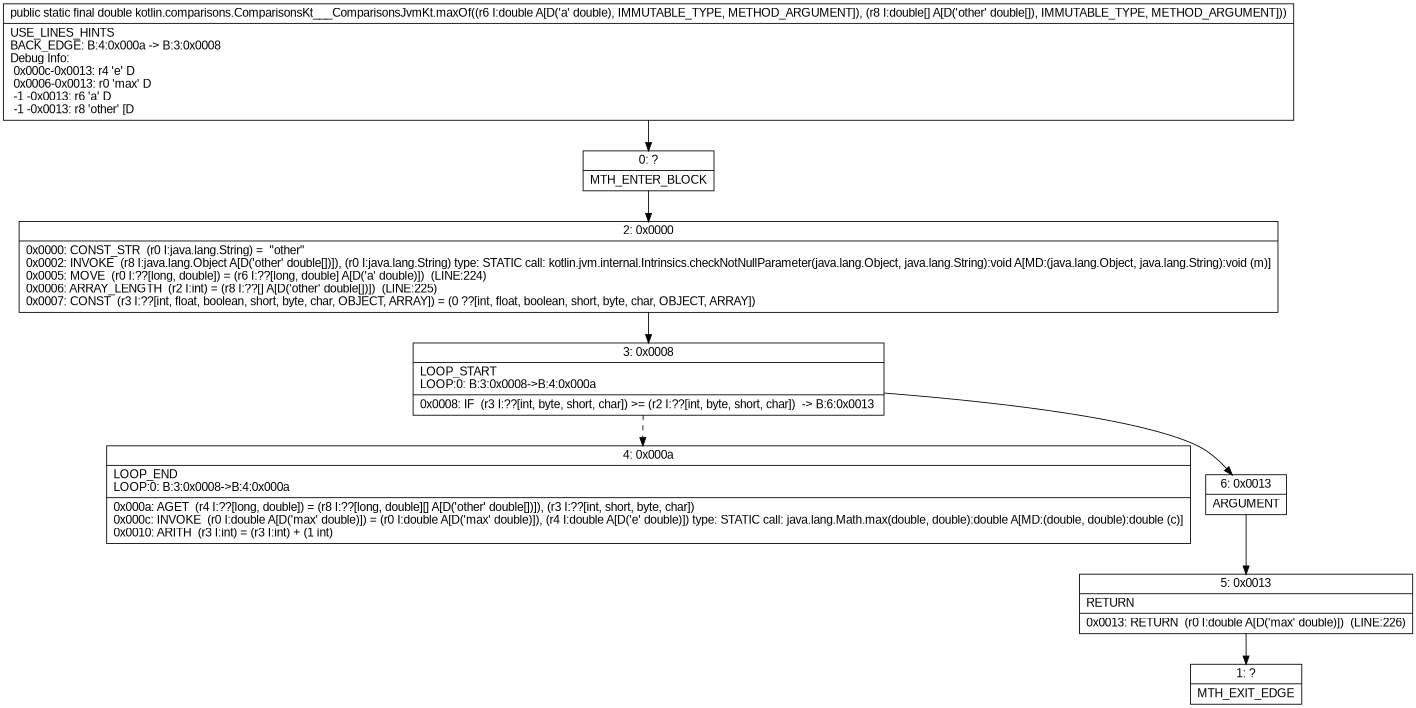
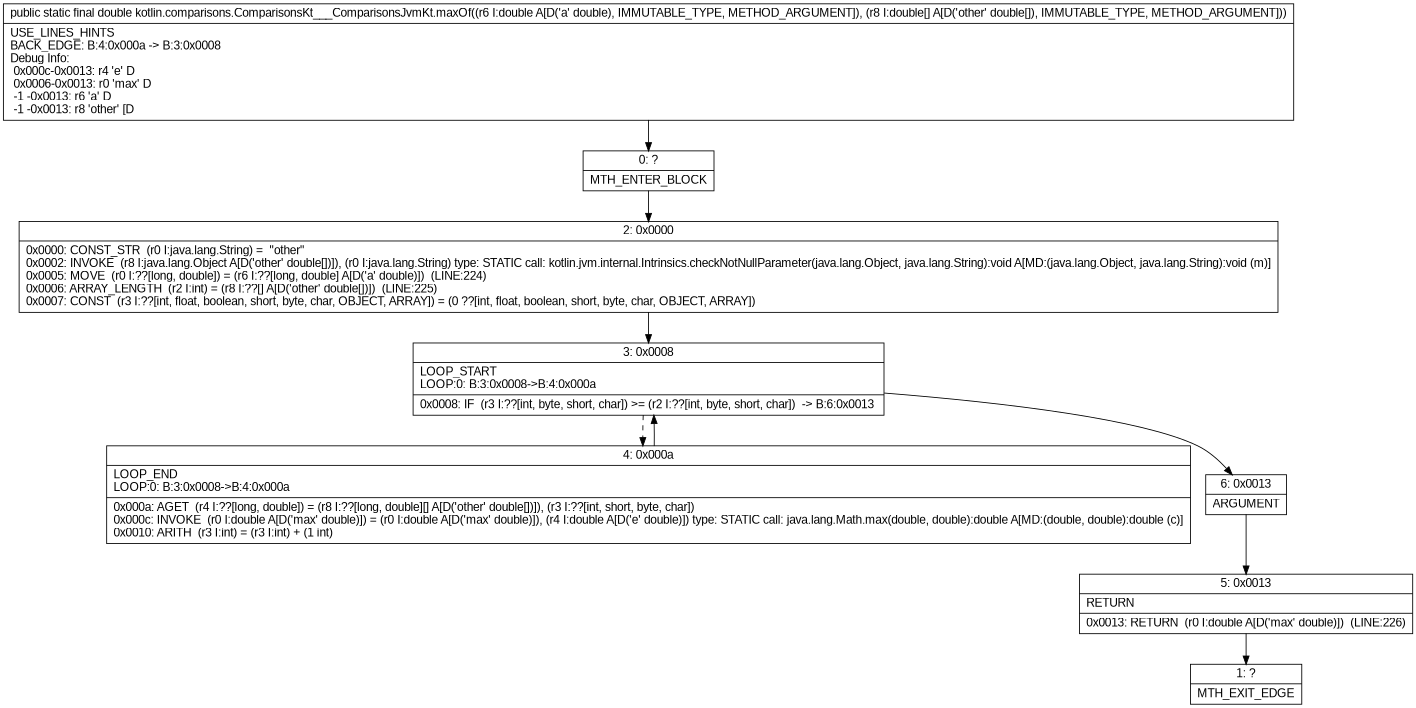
edge "4: 0x000a" -> "3: 0x0008": added
